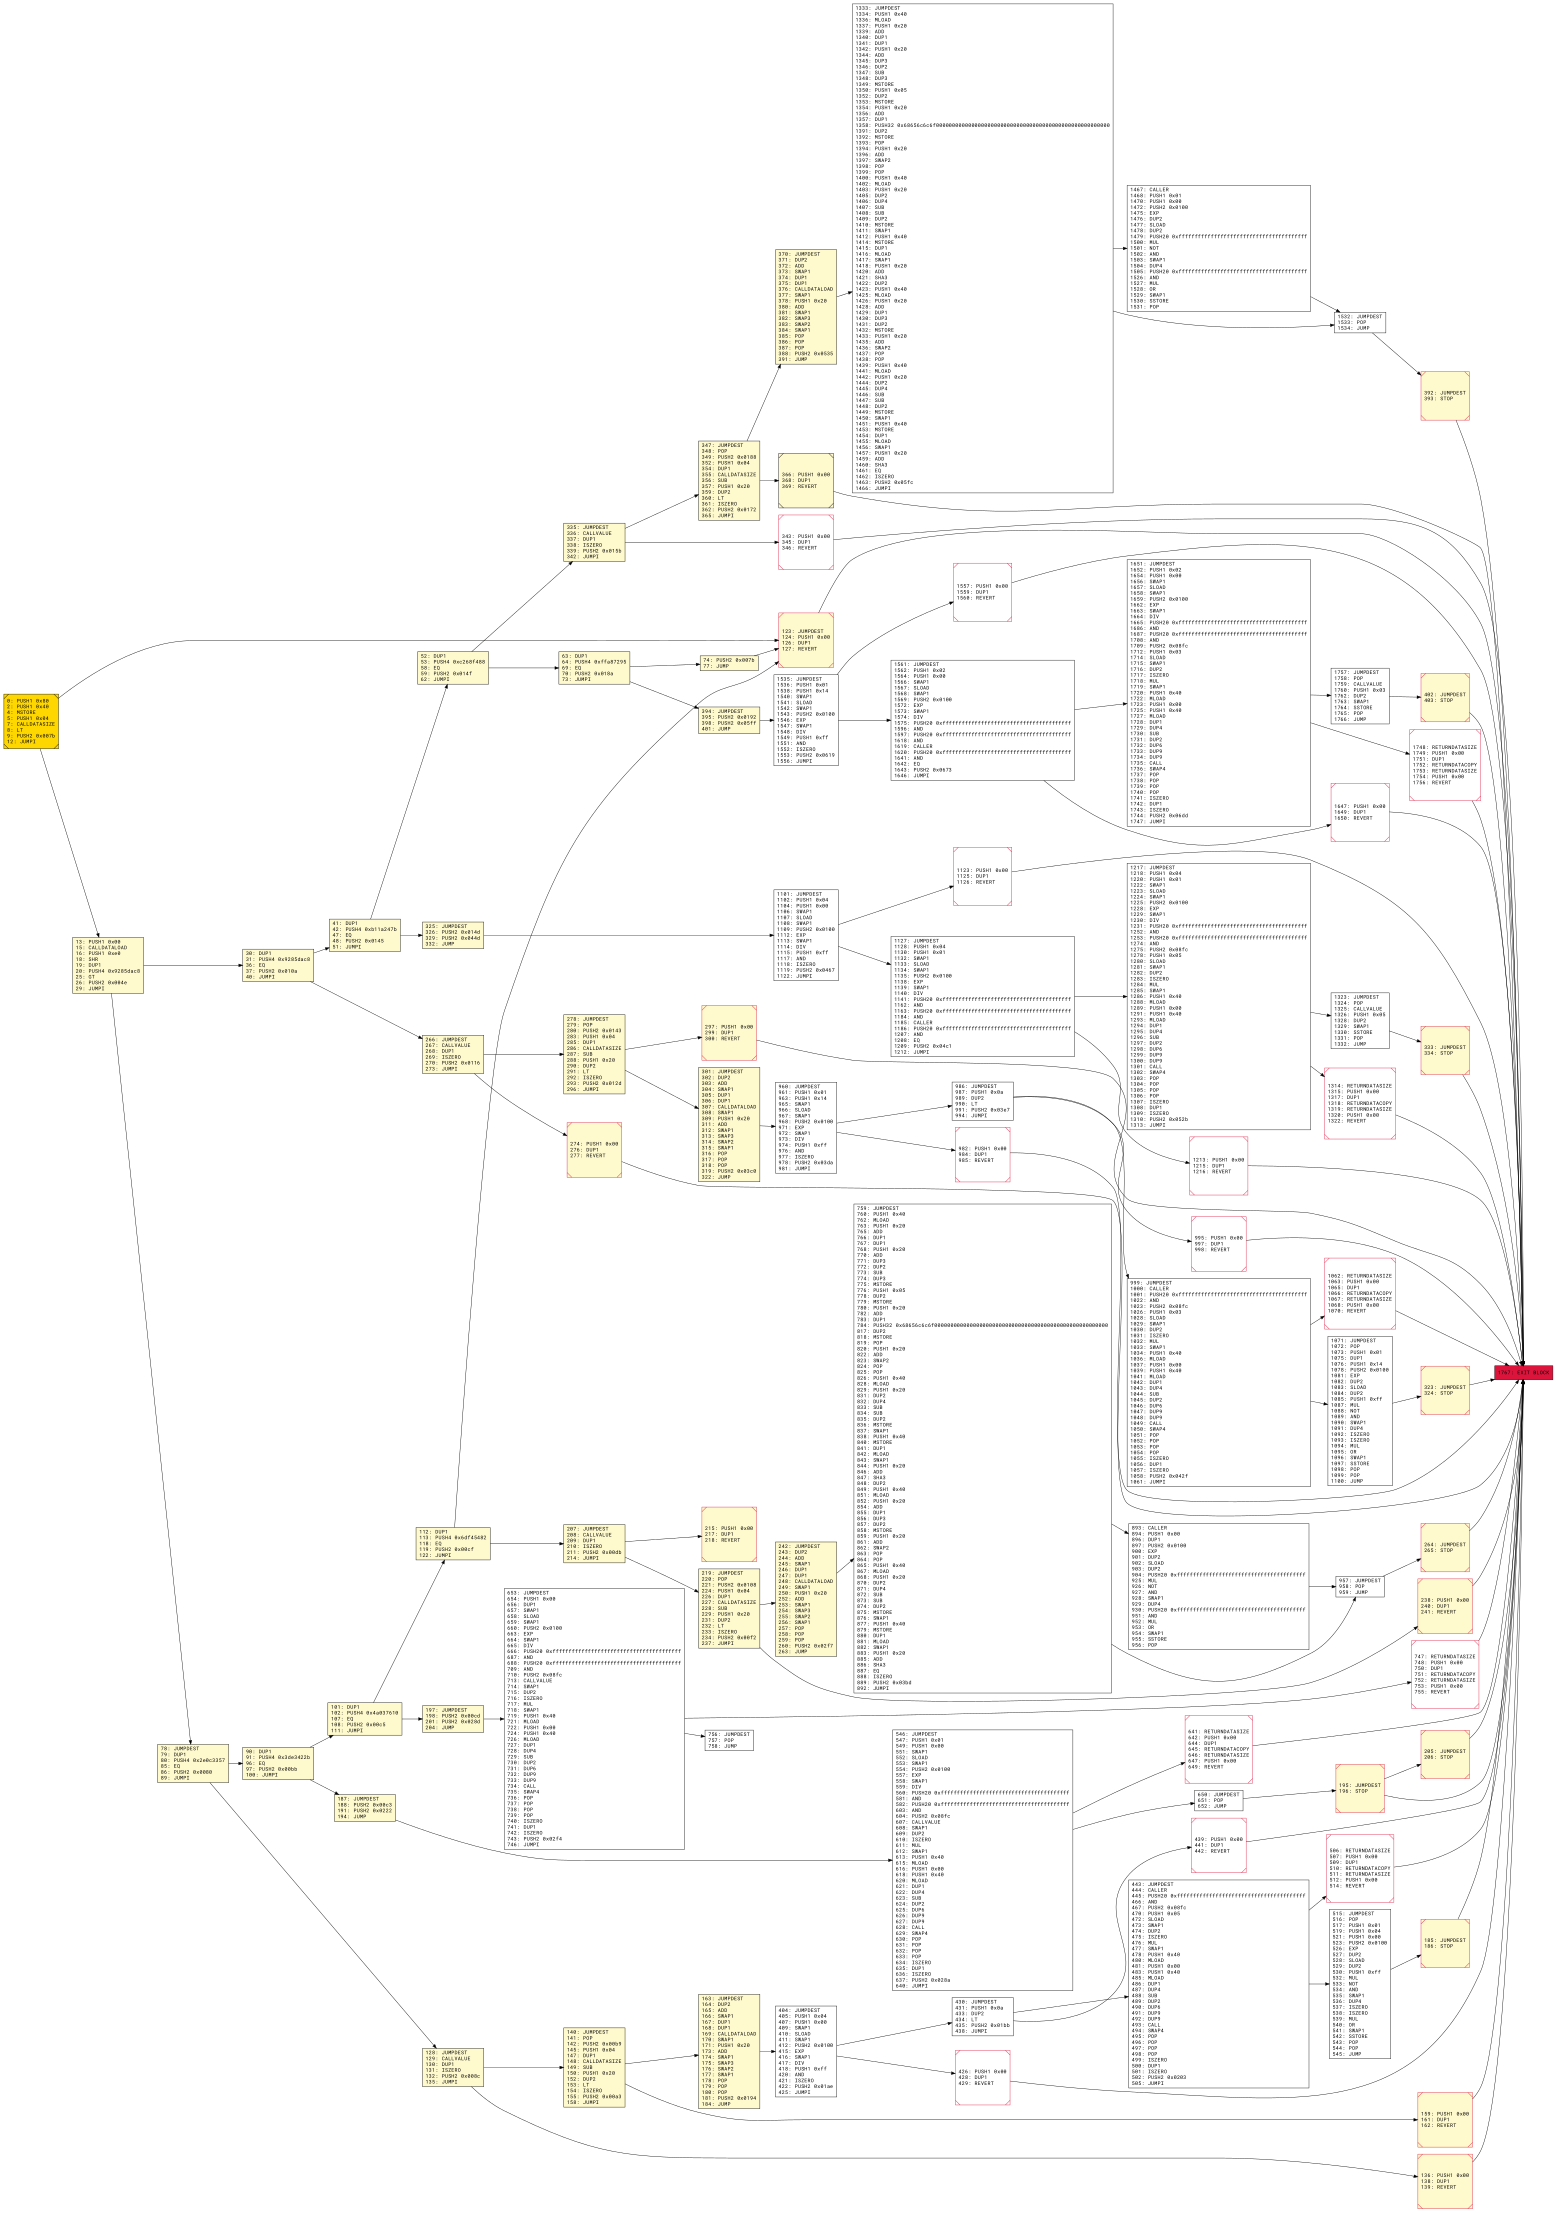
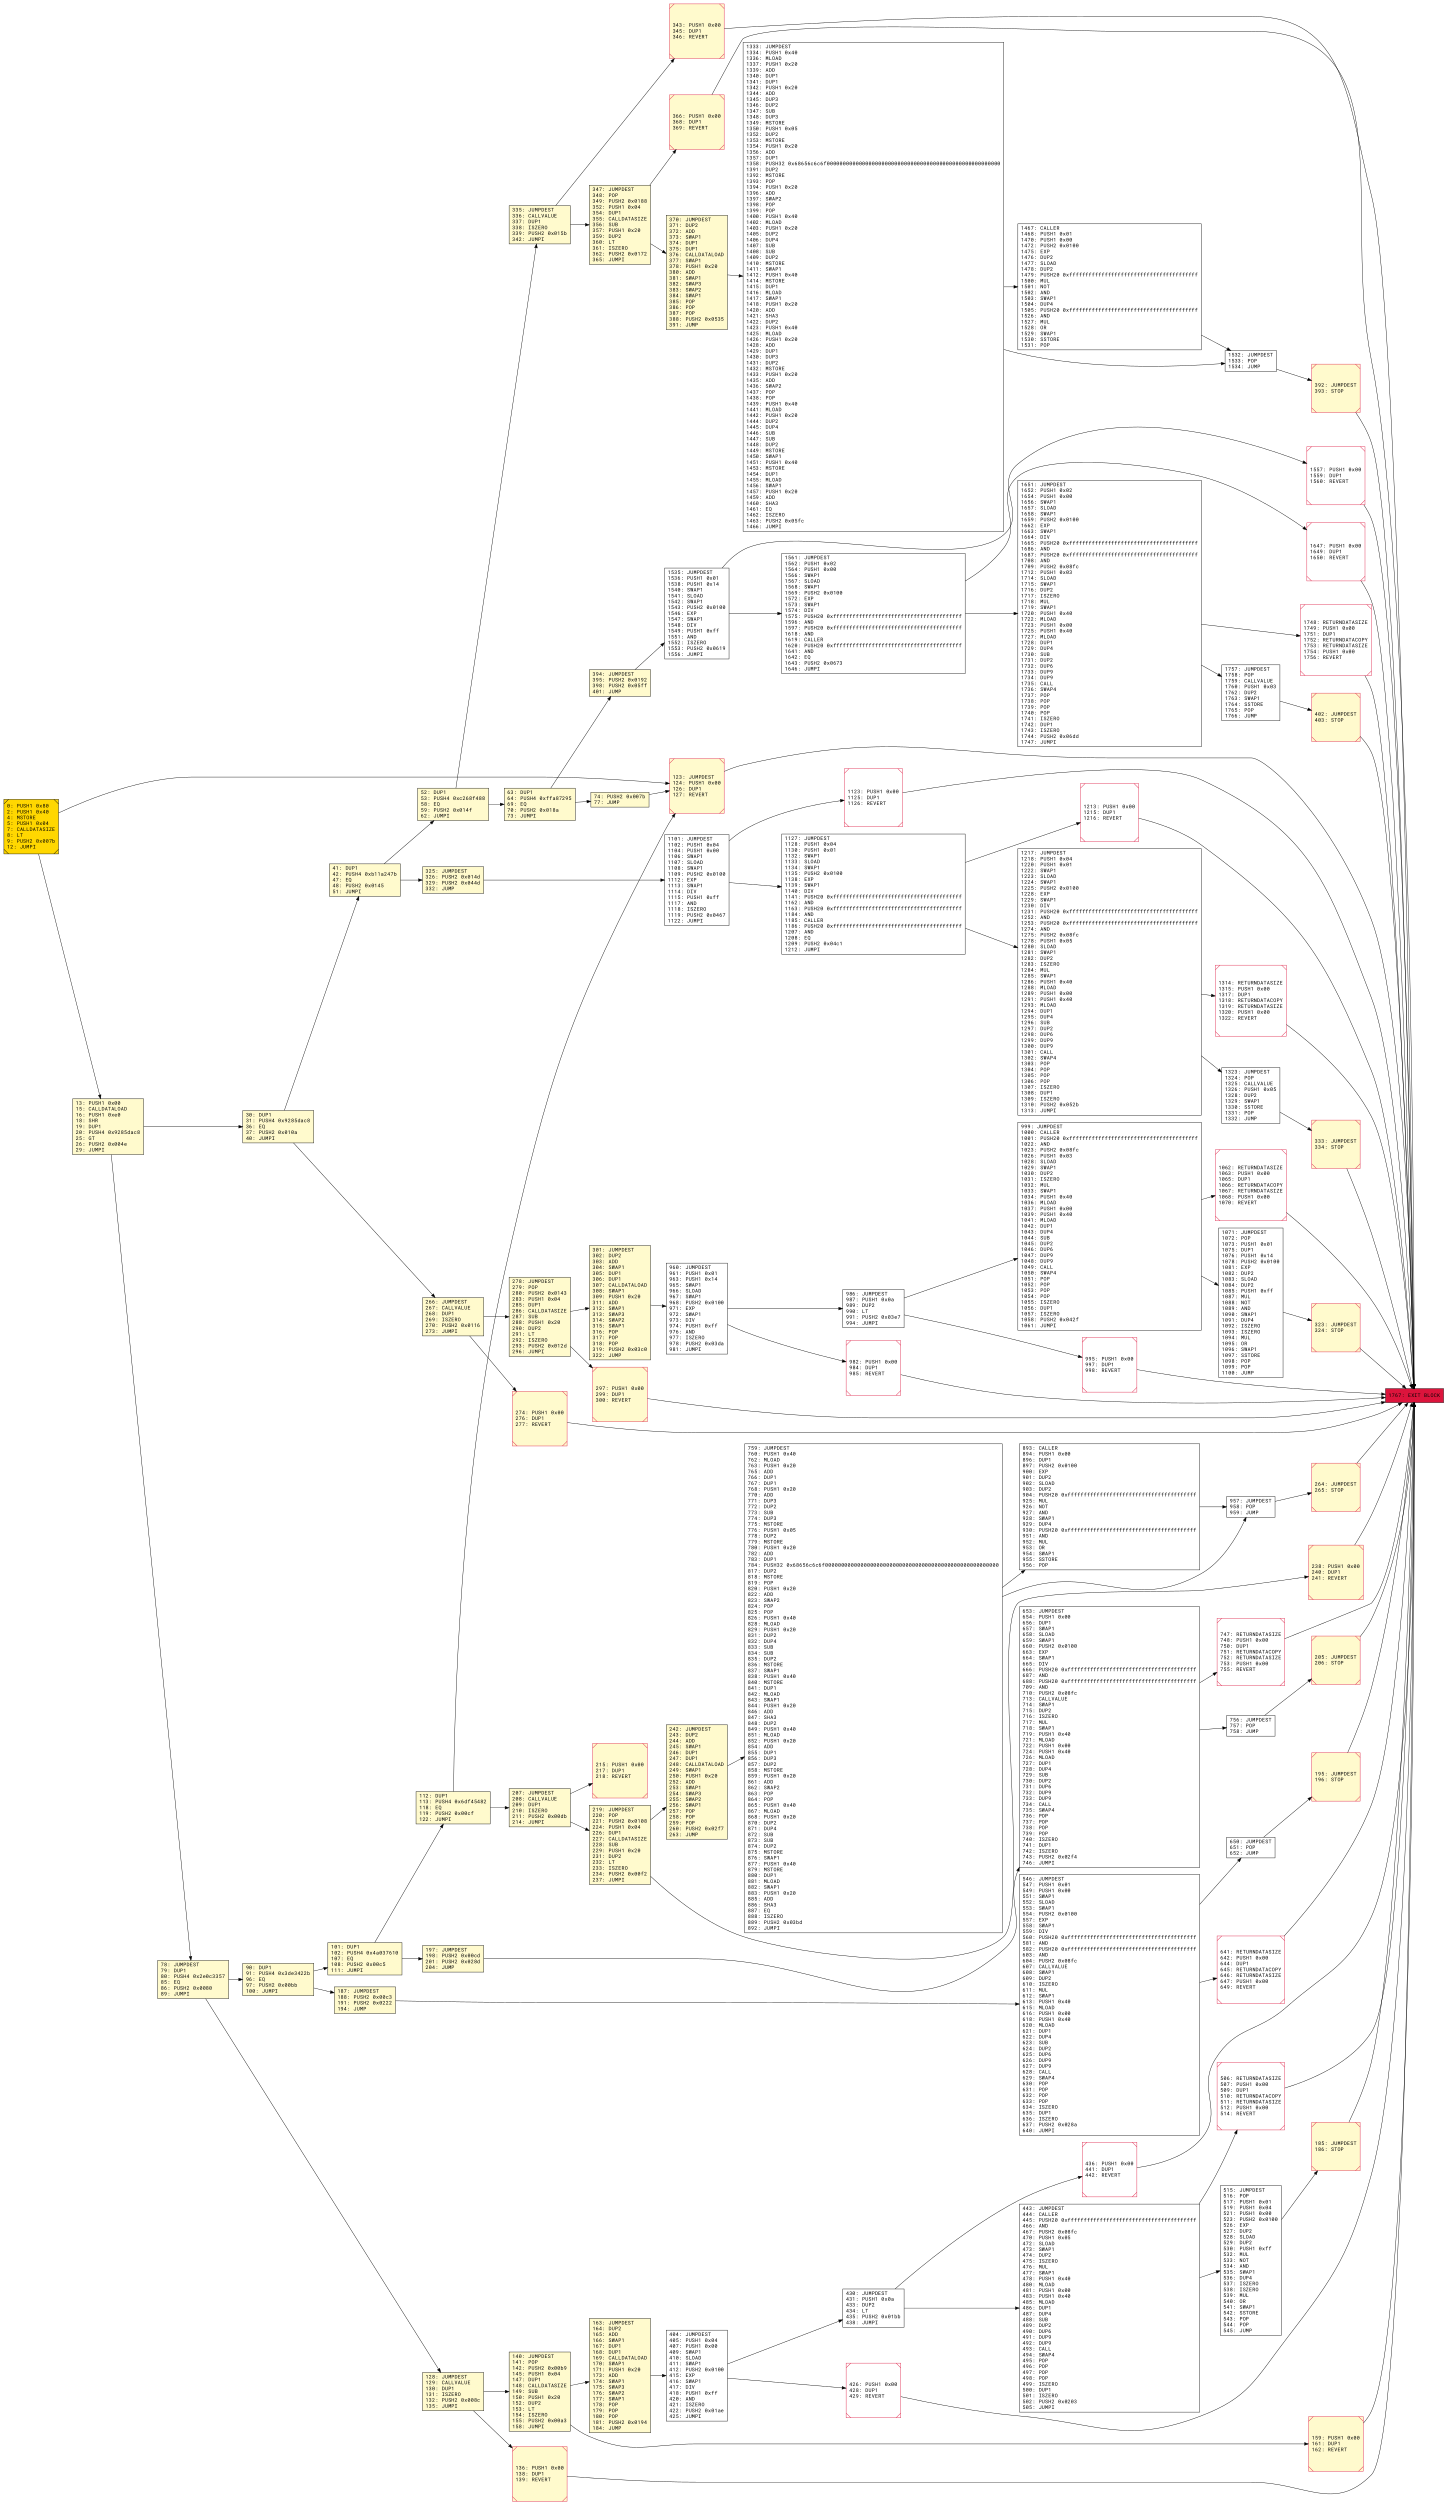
node "366: PUSH1 0x00 368: DUP1 369: REVERT": color black -> crimson
node "343: PUSH1 0x00 345: DUP1 346: REVERT": fillcolor white -> lemonchiffon
edge "195: JUMPDEST 196: STOP" -> "205: JUMPDEST 206: STOP": now "756: JUMPDEST 757: POP 758: JUMP" -> "205: JUMPDEST 206: STOP"
node "439: PUSH1 0x00 441: DUP1 442: REVERT": label "439: PUSH1 0x00 441: DUP1 442: REVERT" -> "436: PUSH1 0x00 441: DUP1 442: REVERT"
